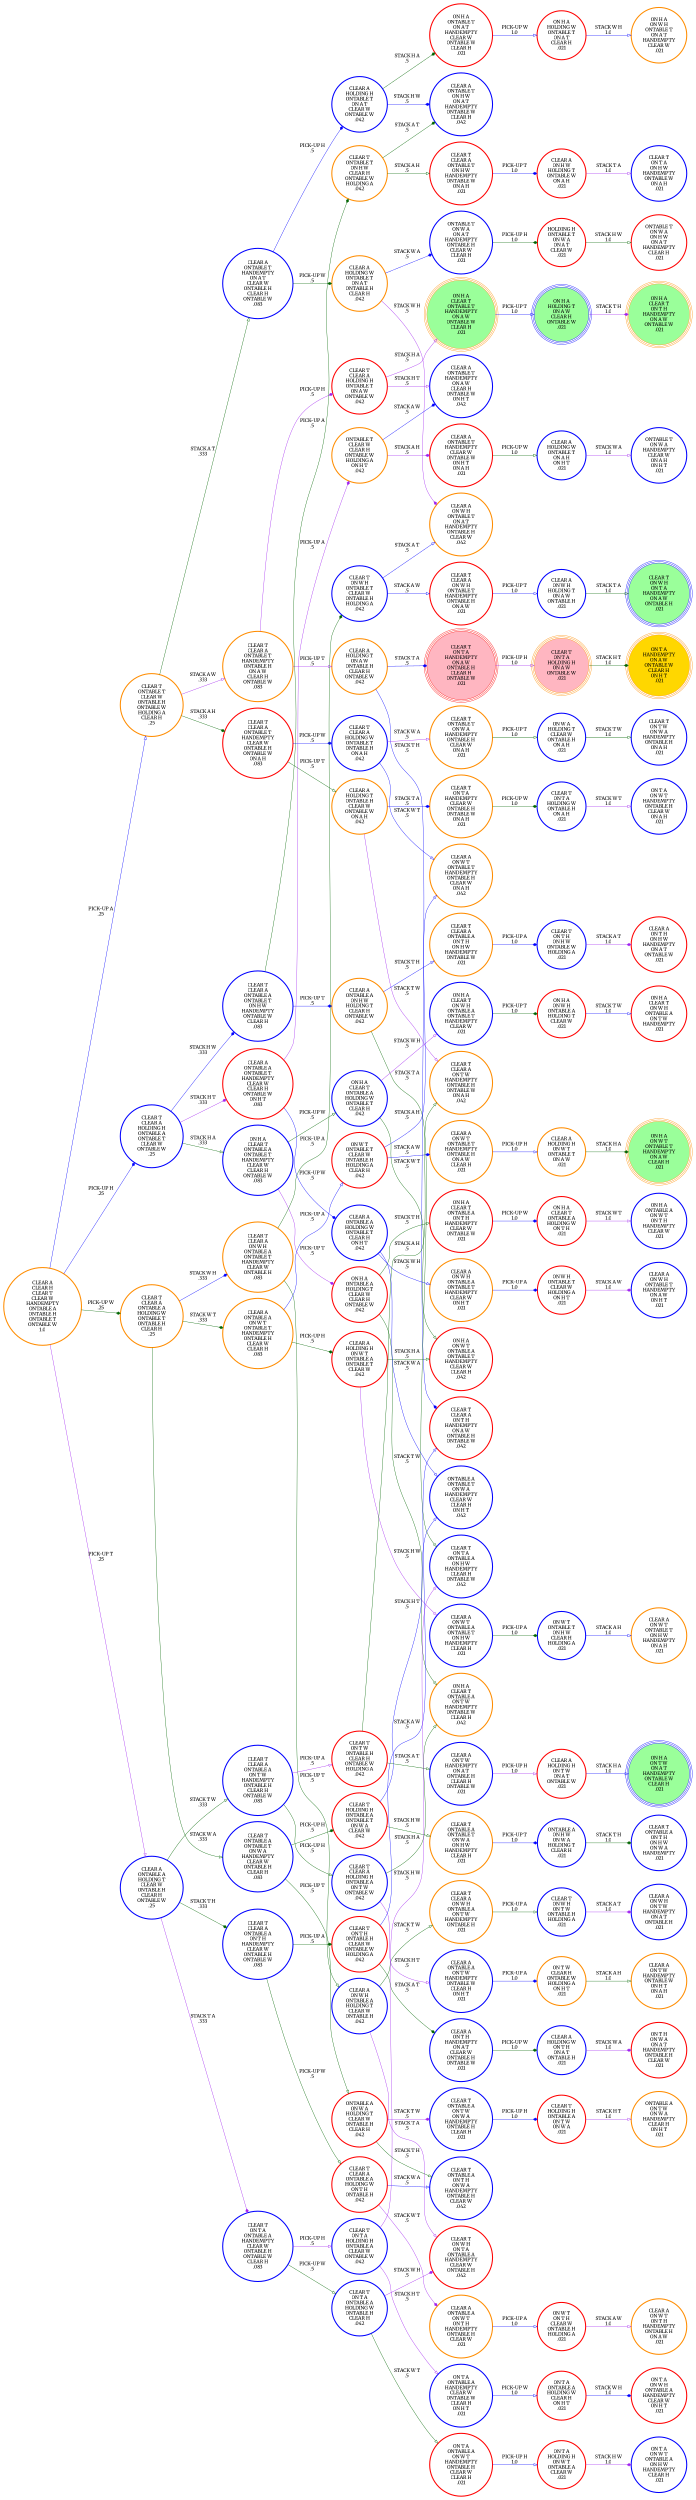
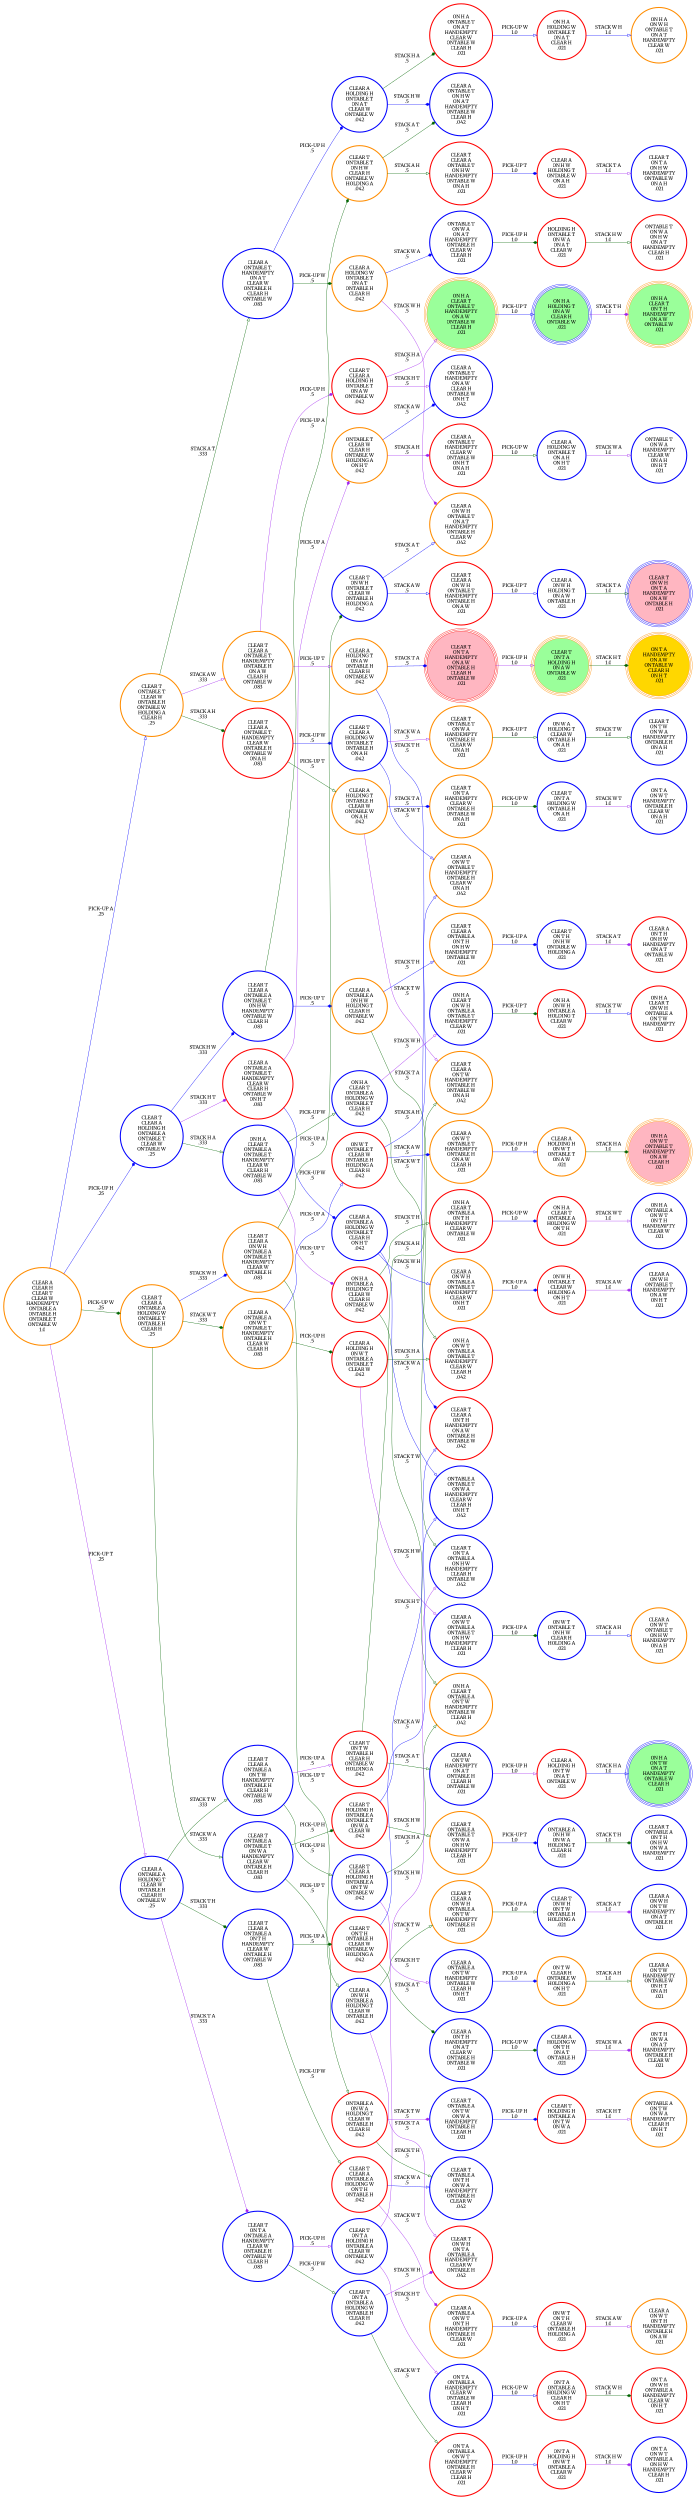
node "CLEAR T ON W H ON T A HANDEMPTY ON A W ONTABLE H .021": fillcolor palegreen1 -> lightpink
node "CLEAR T ON T A HOLDING H ON A W ONTABLE W .021": fillcolor lightpink -> palegreen1
node "ON H A ON W T ONTABLE T HANDEMPTY ON A W CLEAR H .021": fillcolor palegreen1 -> lightpink
edge "ON T A ONTABLE A HOLDING W CLEAR H ON H T .021" -> "ON T A ON W H ONTABLE A HANDEMPTY CLEAR W ON H T .021": color blue -> darkgreen
